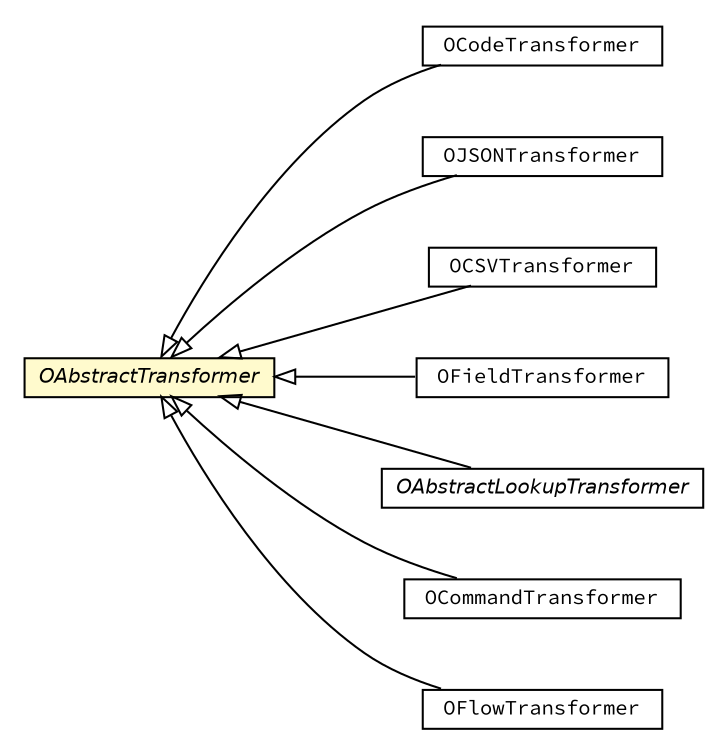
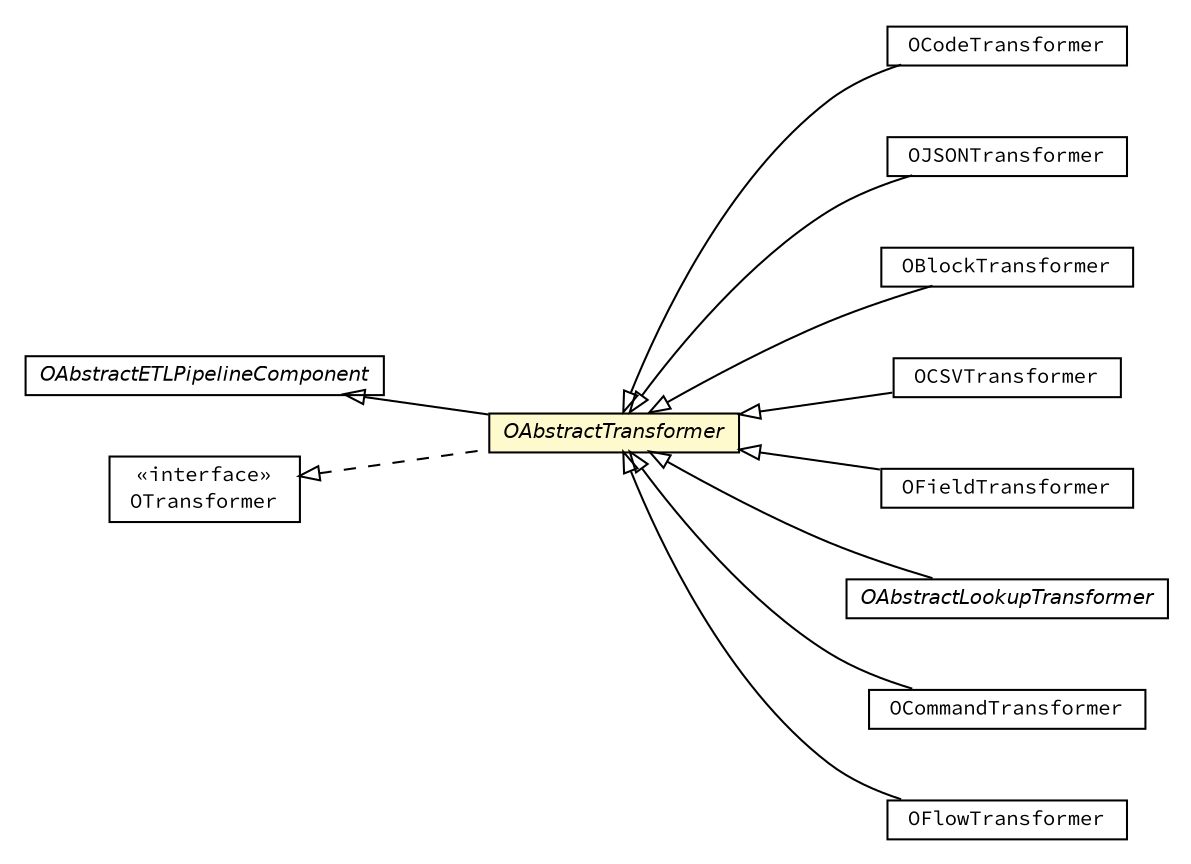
node "OBlockTransformer": added
node "OAbstractETLPipelineComponent": added
node "OTransformer": added
